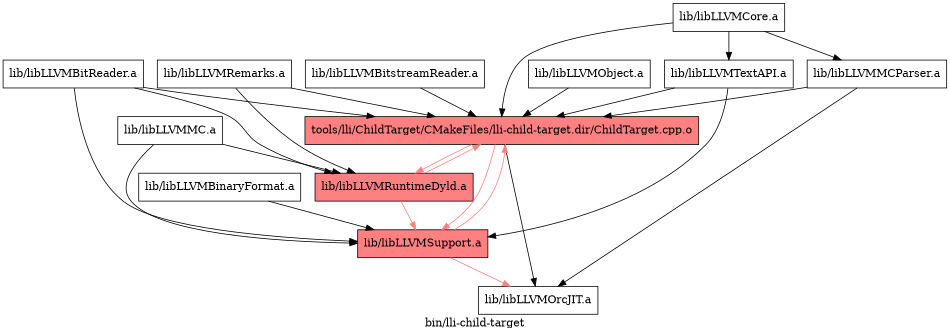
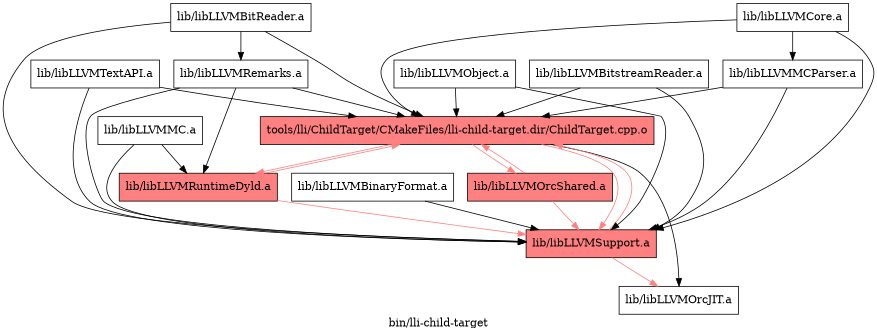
edge "lib/libLLVMCore.a" -> "lib/libLLVMTextAPI.a": now "lib/libLLVMCore.a" -> "lib/libLLVMSupport.a"
edge "lib/libLLVMObject.a" -> "lib/libLLVMSupport.a": added
edge "lib/libLLVMBitReader.a" -> "lib/libLLVMRuntimeDyld.a": now "lib/libLLVMBitReader.a" -> "lib/libLLVMRemarks.a"
edge "lib/libLLVMBitstreamReader.a" -> "lib/libLLVMSupport.a": added
edge "lib/libLLVMMCParser.a" -> "lib/libLLVMOrcJIT.a": now "lib/libLLVMMCParser.a" -> "lib/libLLVMSupport.a"
node "lib/libLLVMOrcShared.a": added
edge "lib/libLLVMRemarks.a" -> "lib/libLLVMSupport.a": added
